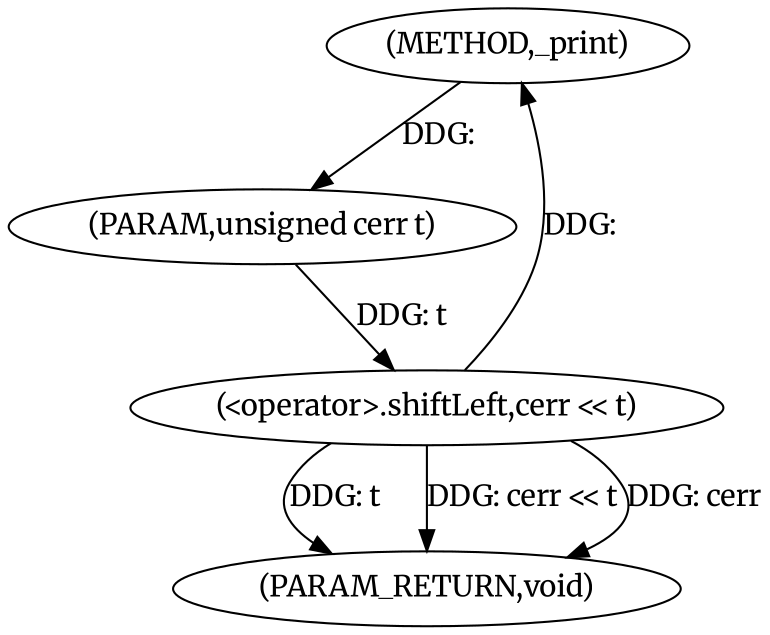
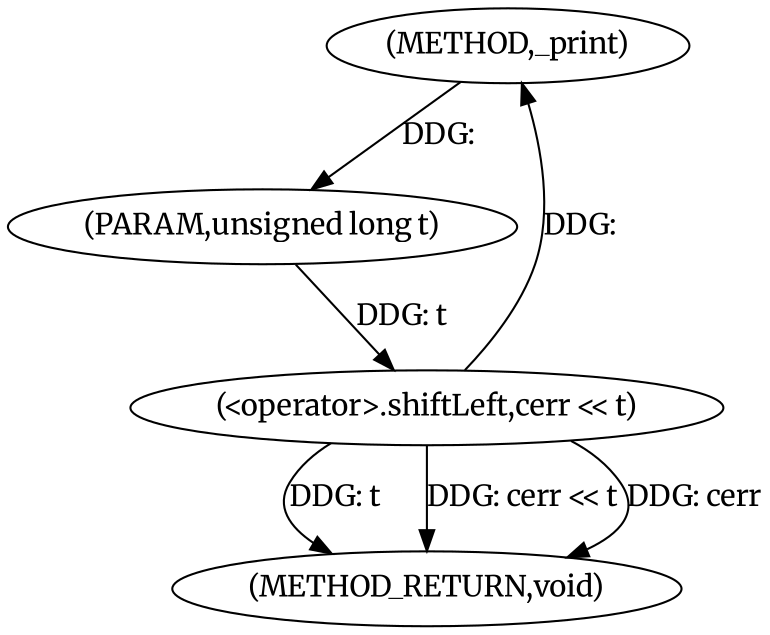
node "(PARAM,unsigned cerr t)": label "(PARAM,unsigned cerr t)" -> "(PARAM,unsigned long t)"
node "(PARAM_RETURN,void)": label "(PARAM_RETURN,void)" -> "(METHOD_RETURN,void)"
